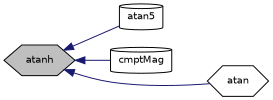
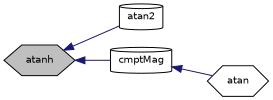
node "atan5": label "atan5" -> "atan2"
edge "atan" -> "atanh": now "atan" -> "cmptMag"
